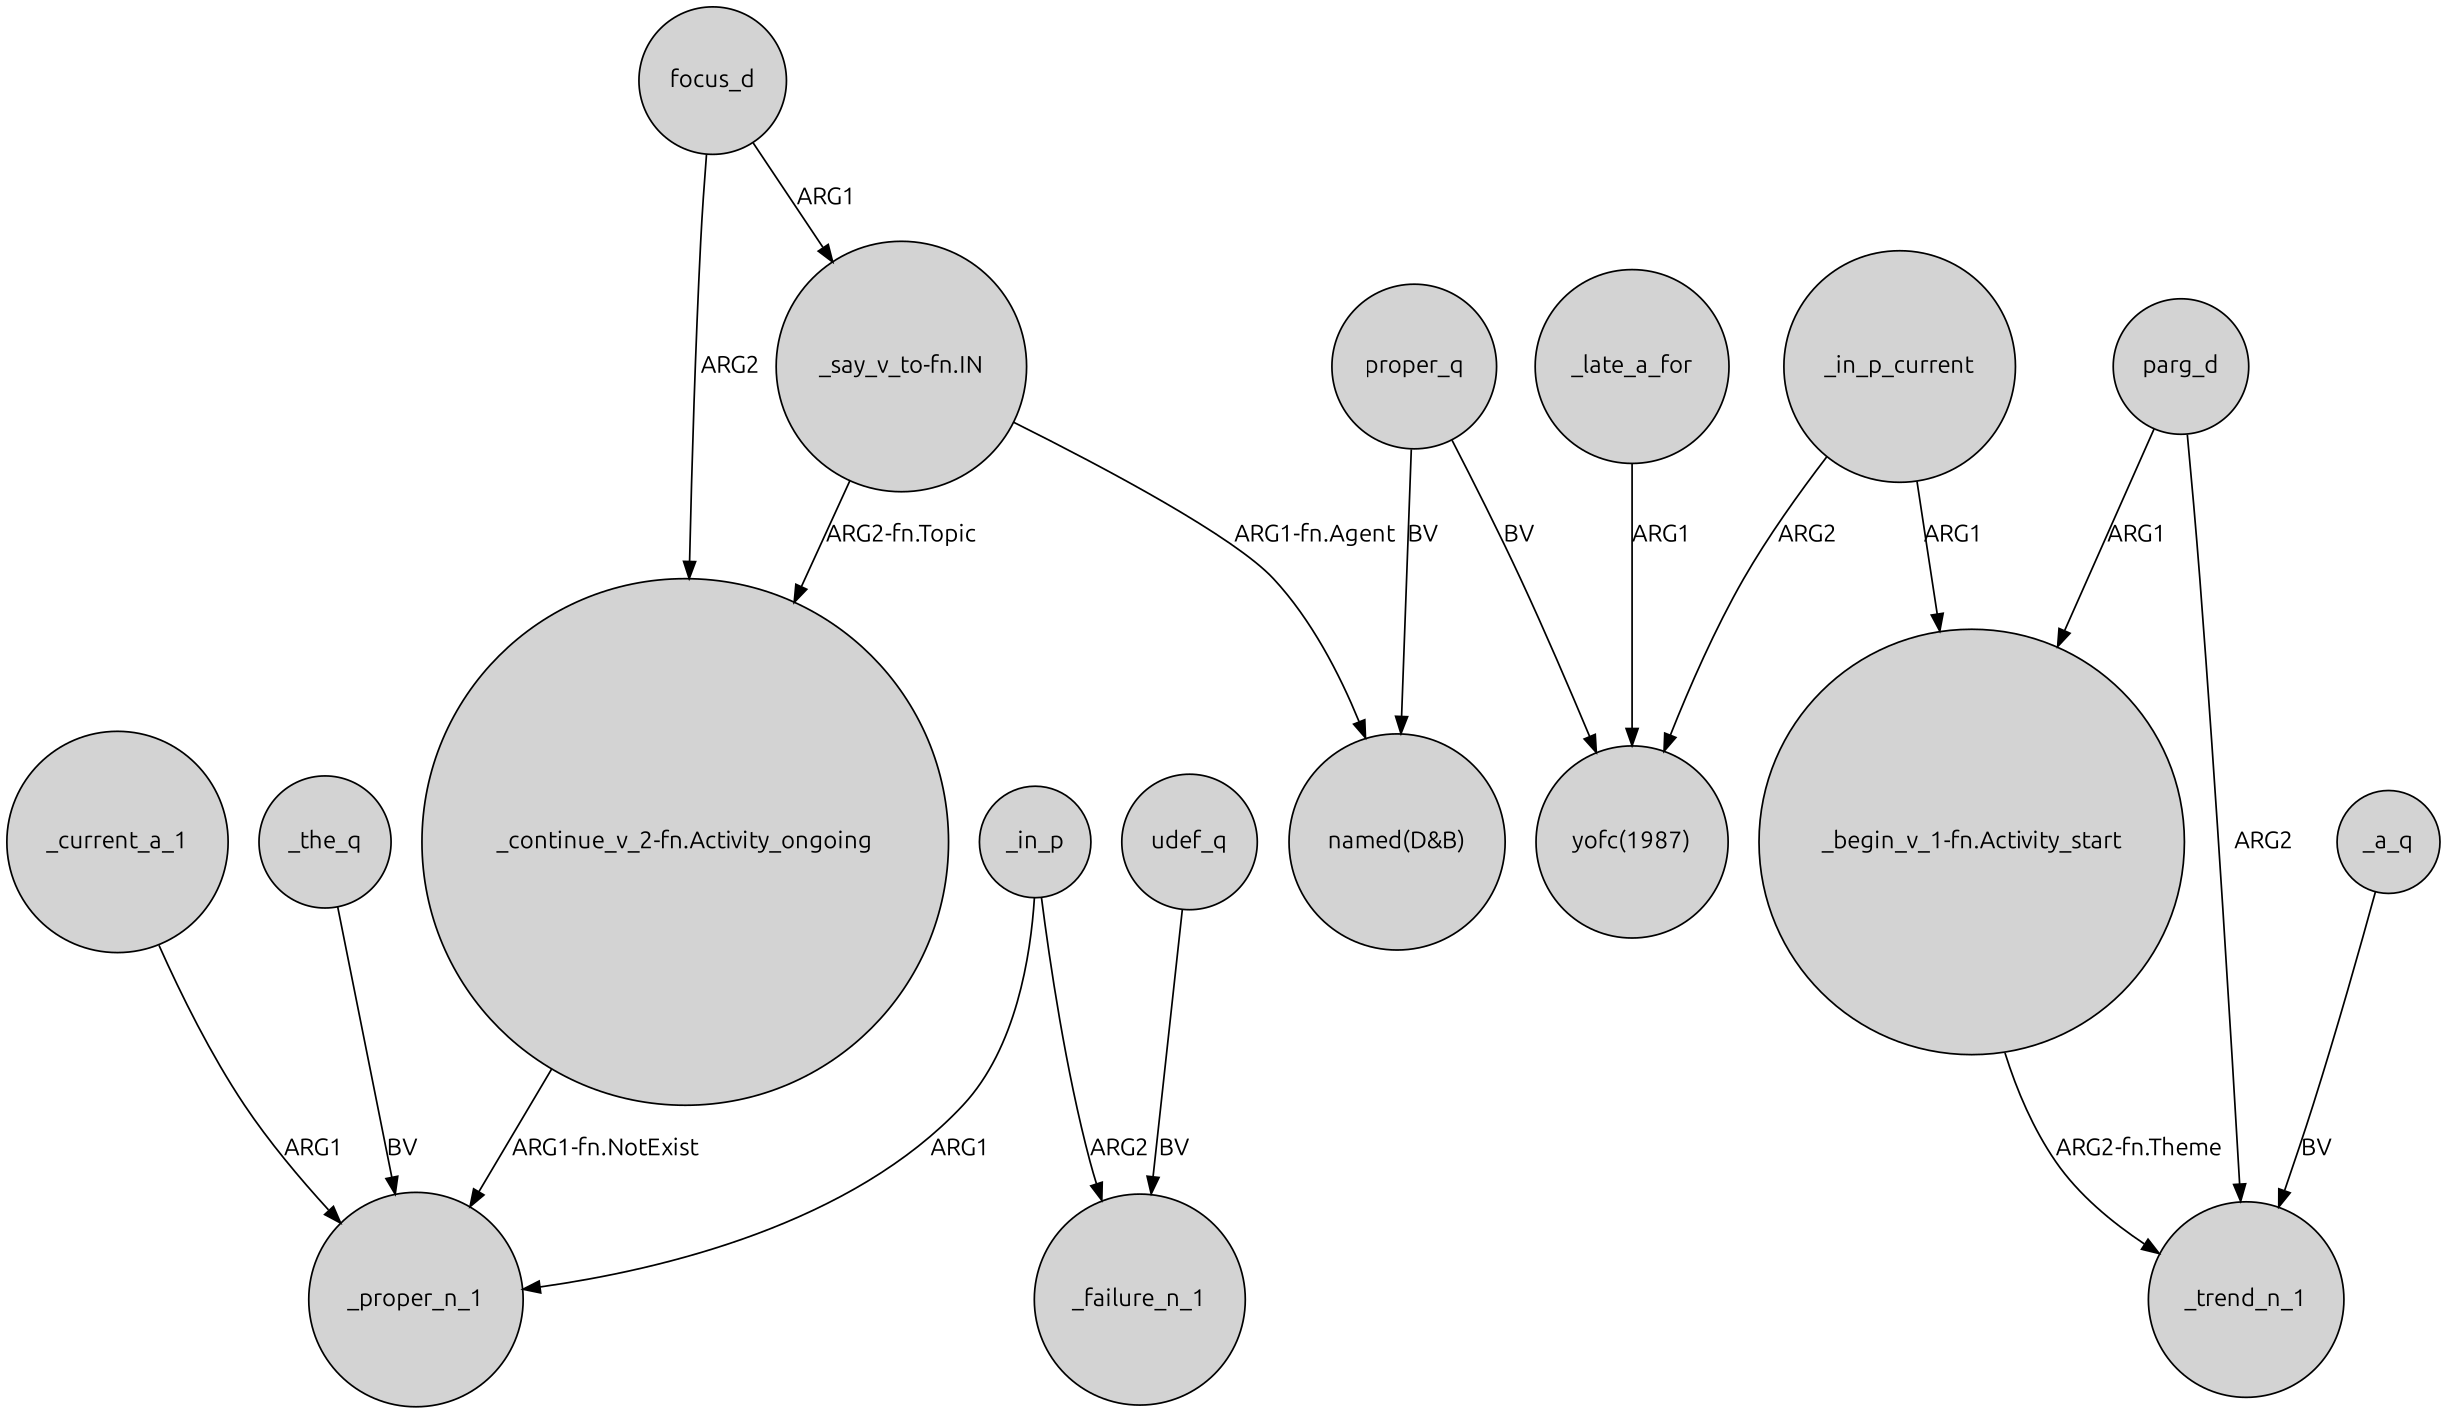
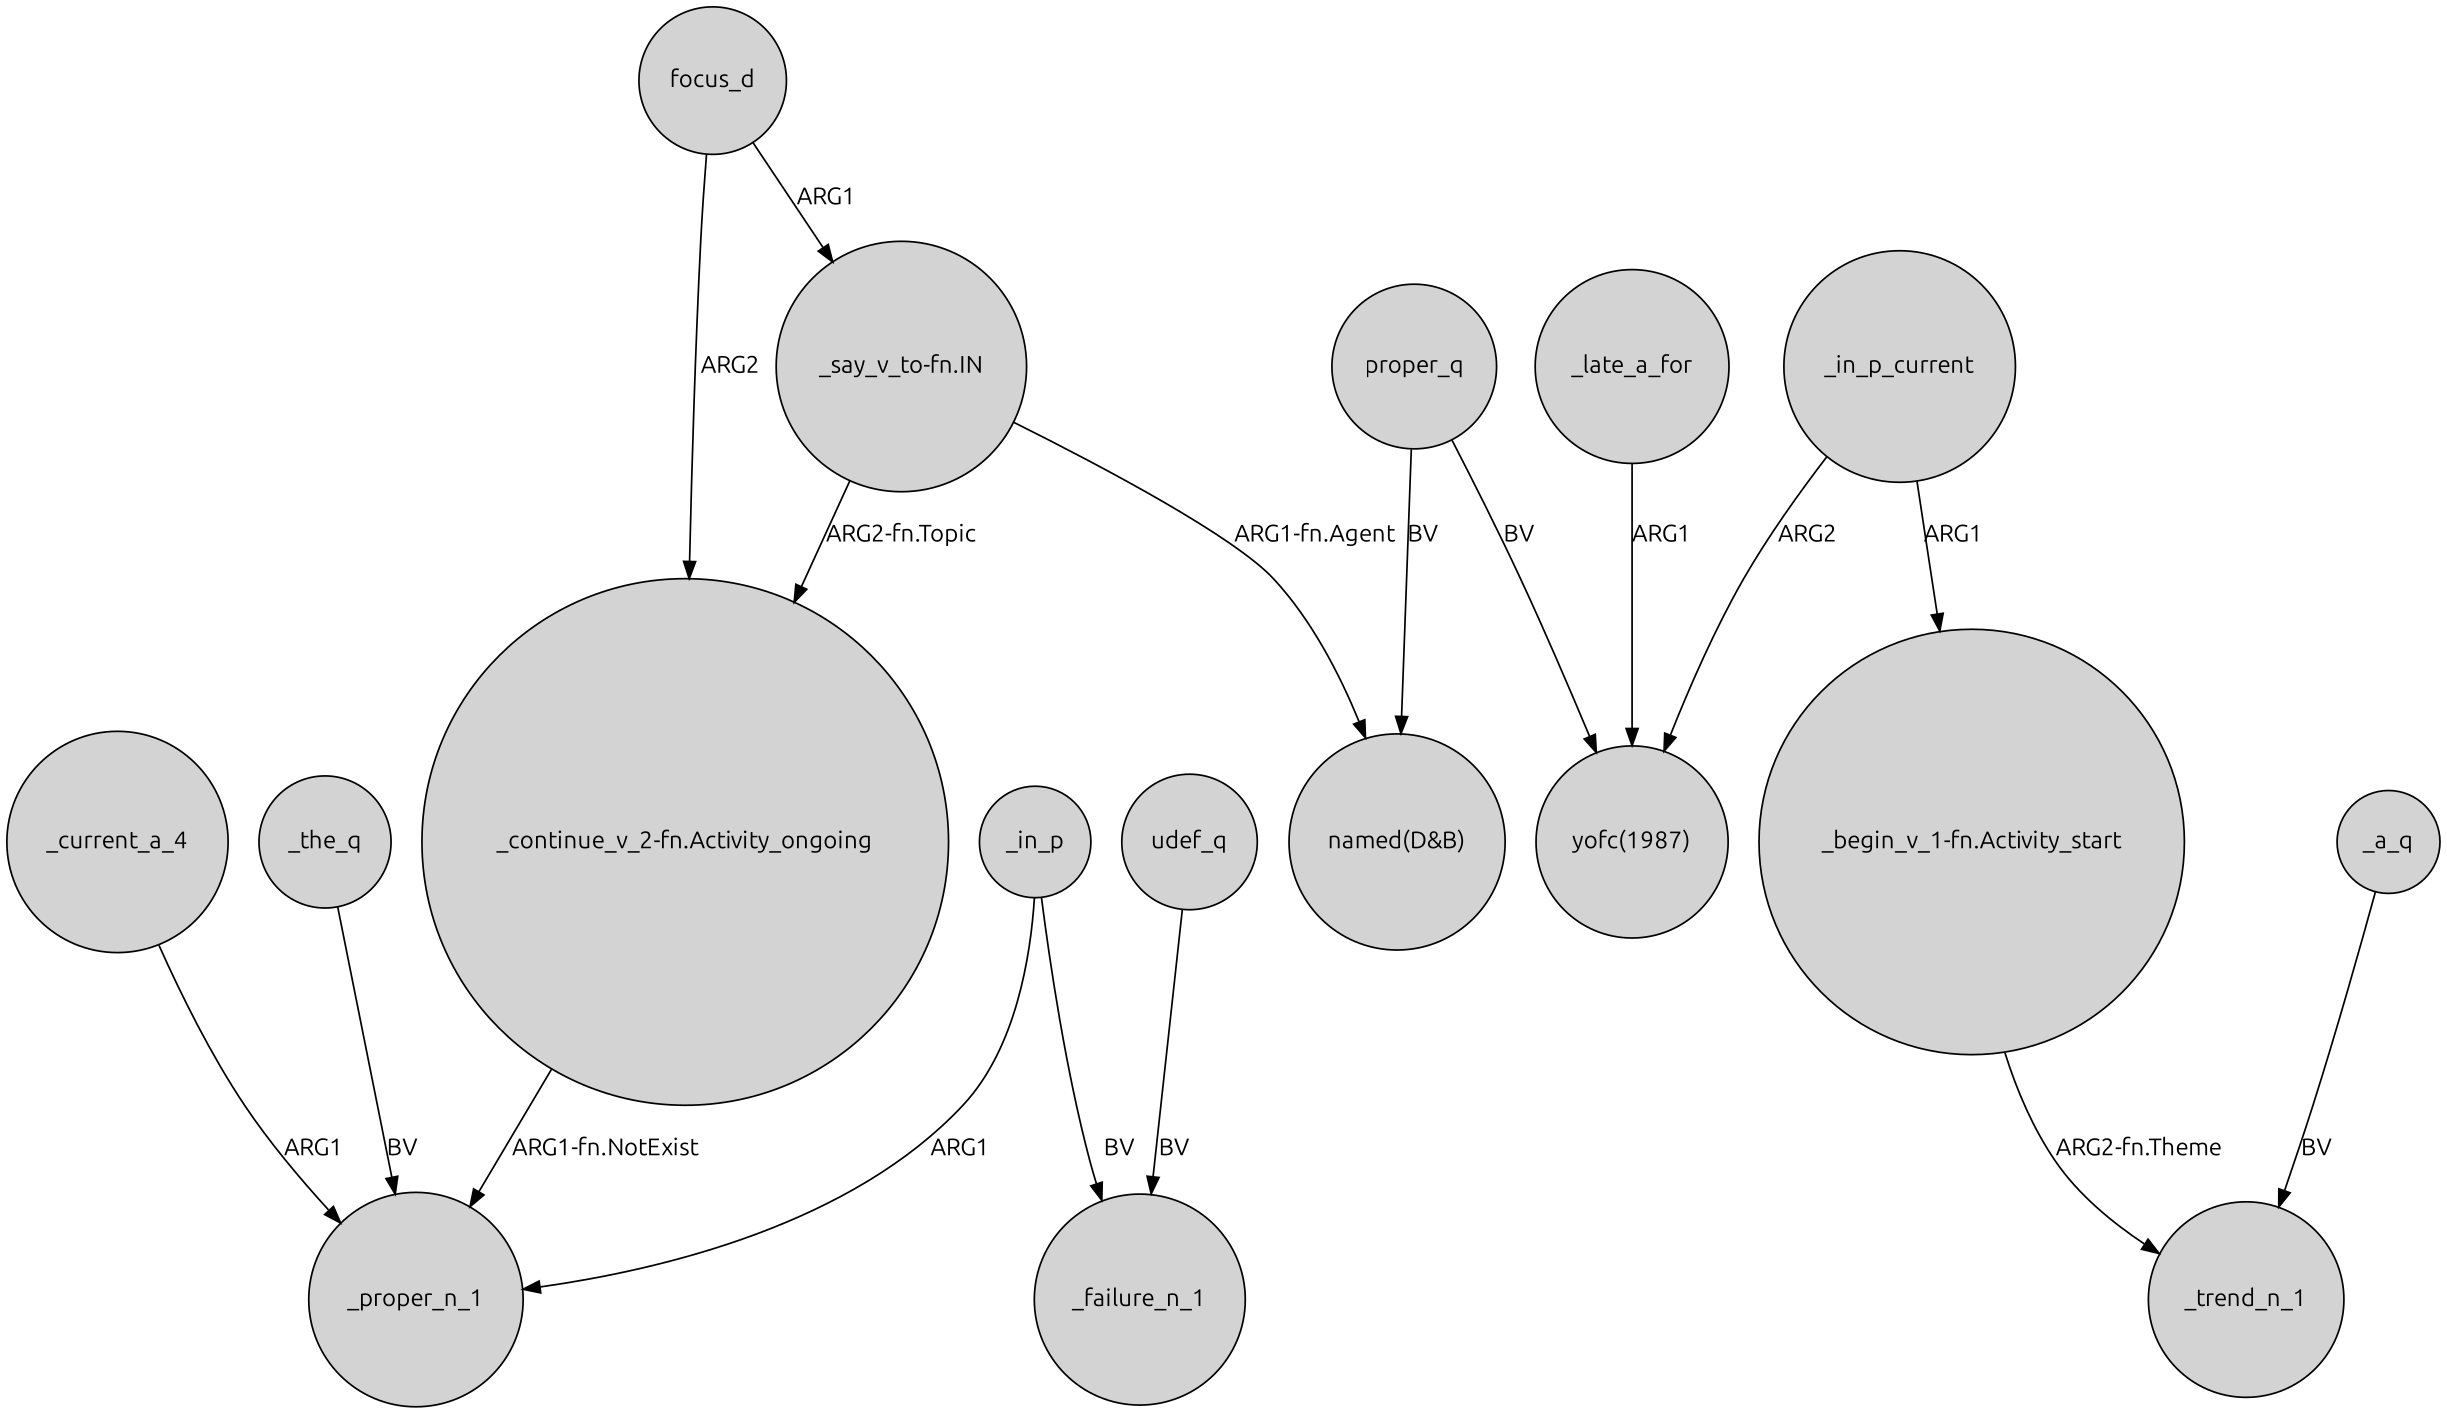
node "parg_d": removed
node "_current_a_1": label "_current_a_1" -> "_current_a_4"
edge "_in_p" -> "_failure_n_1": label "ARG2" -> "BV"
